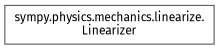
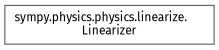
node "sympy.physics.mechanics.linearize. Linearizer": label "sympy.physics.mechanics.linearize. Linearizer" -> "sympy.physics.physics.linearize. Linearizer"
